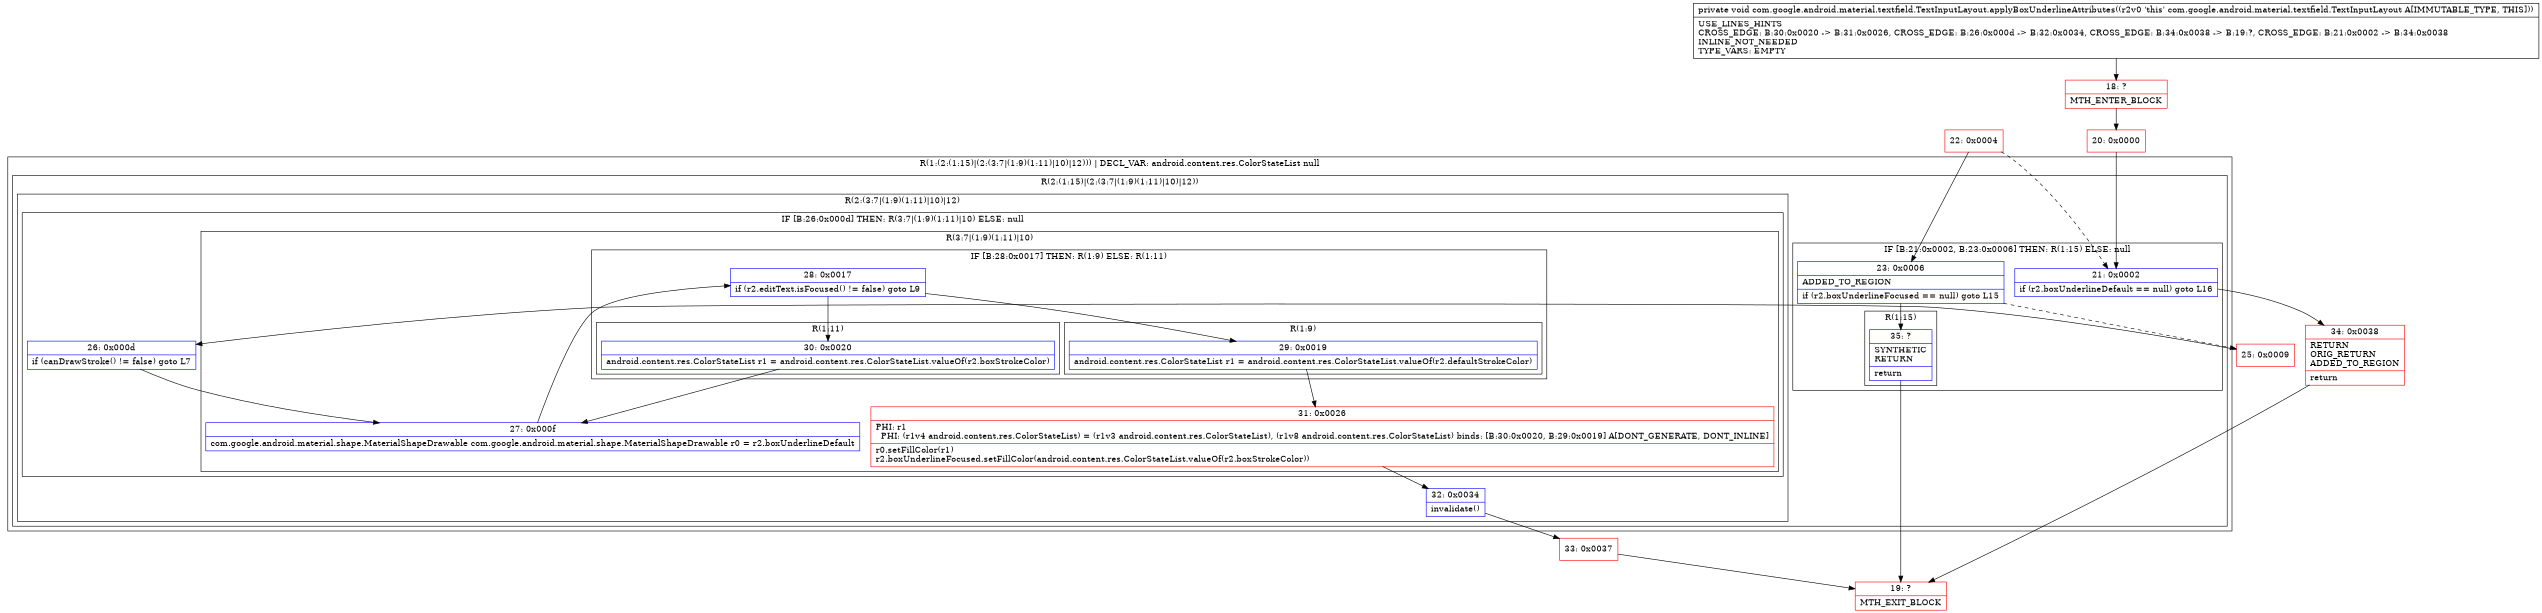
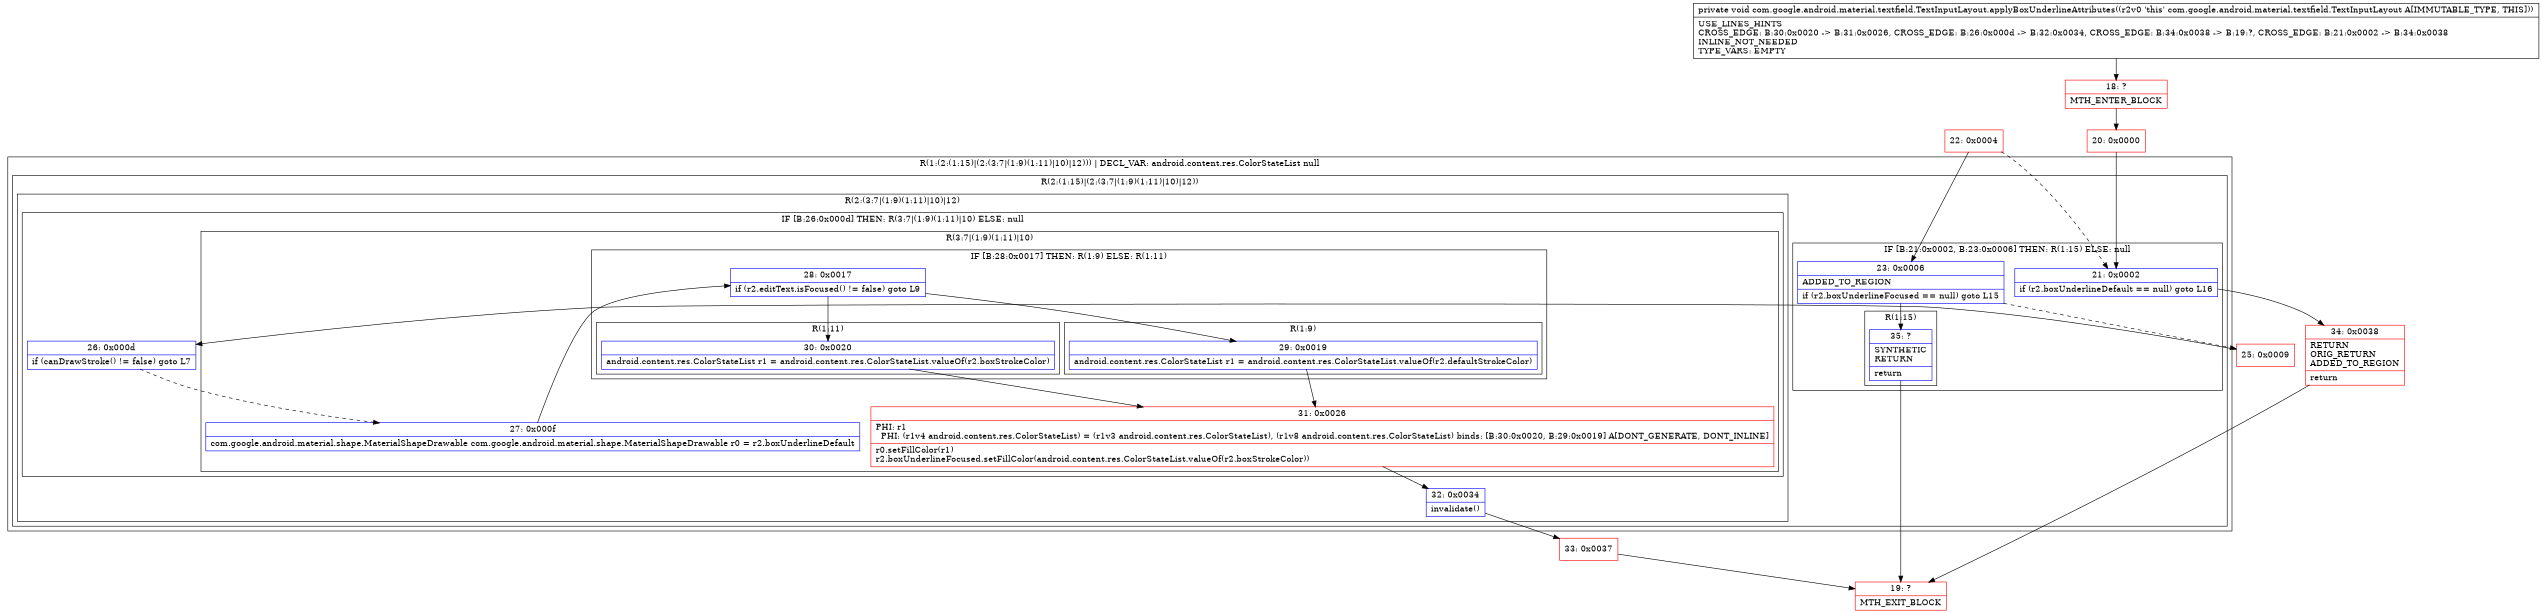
edge "30: 0x0020" -> "27: 0x000f": now "30: 0x0020" -> "31: 0x0026"
edge "26: 0x000d" -> "27: 0x000f": style solid -> dashed
